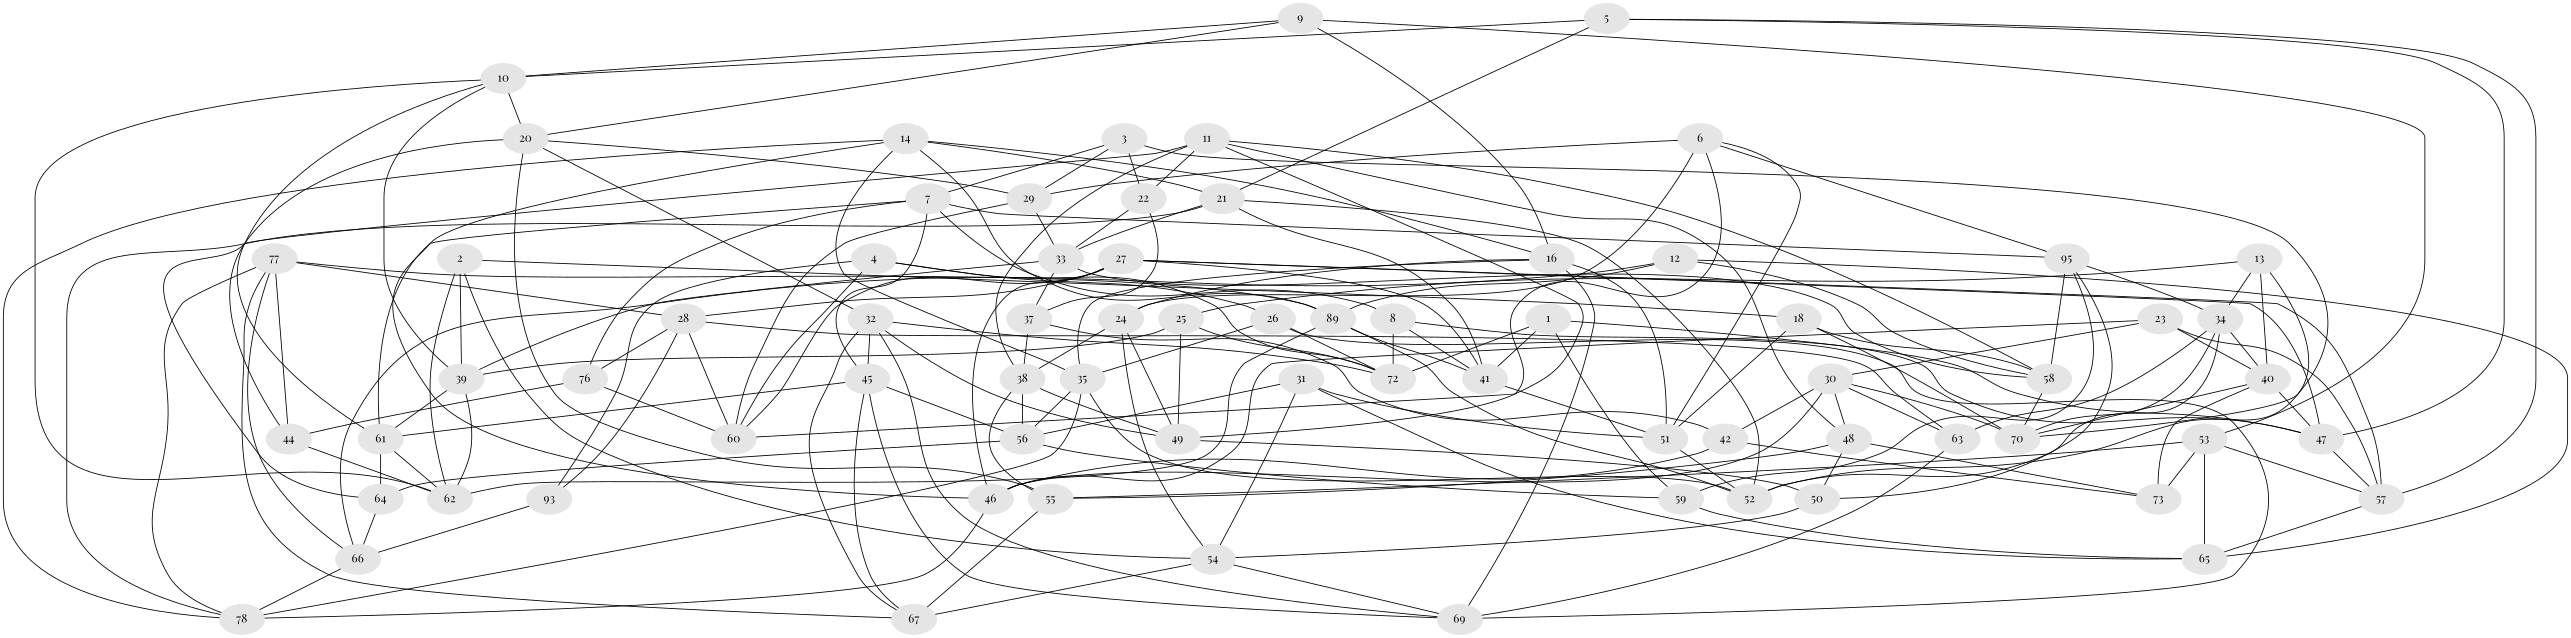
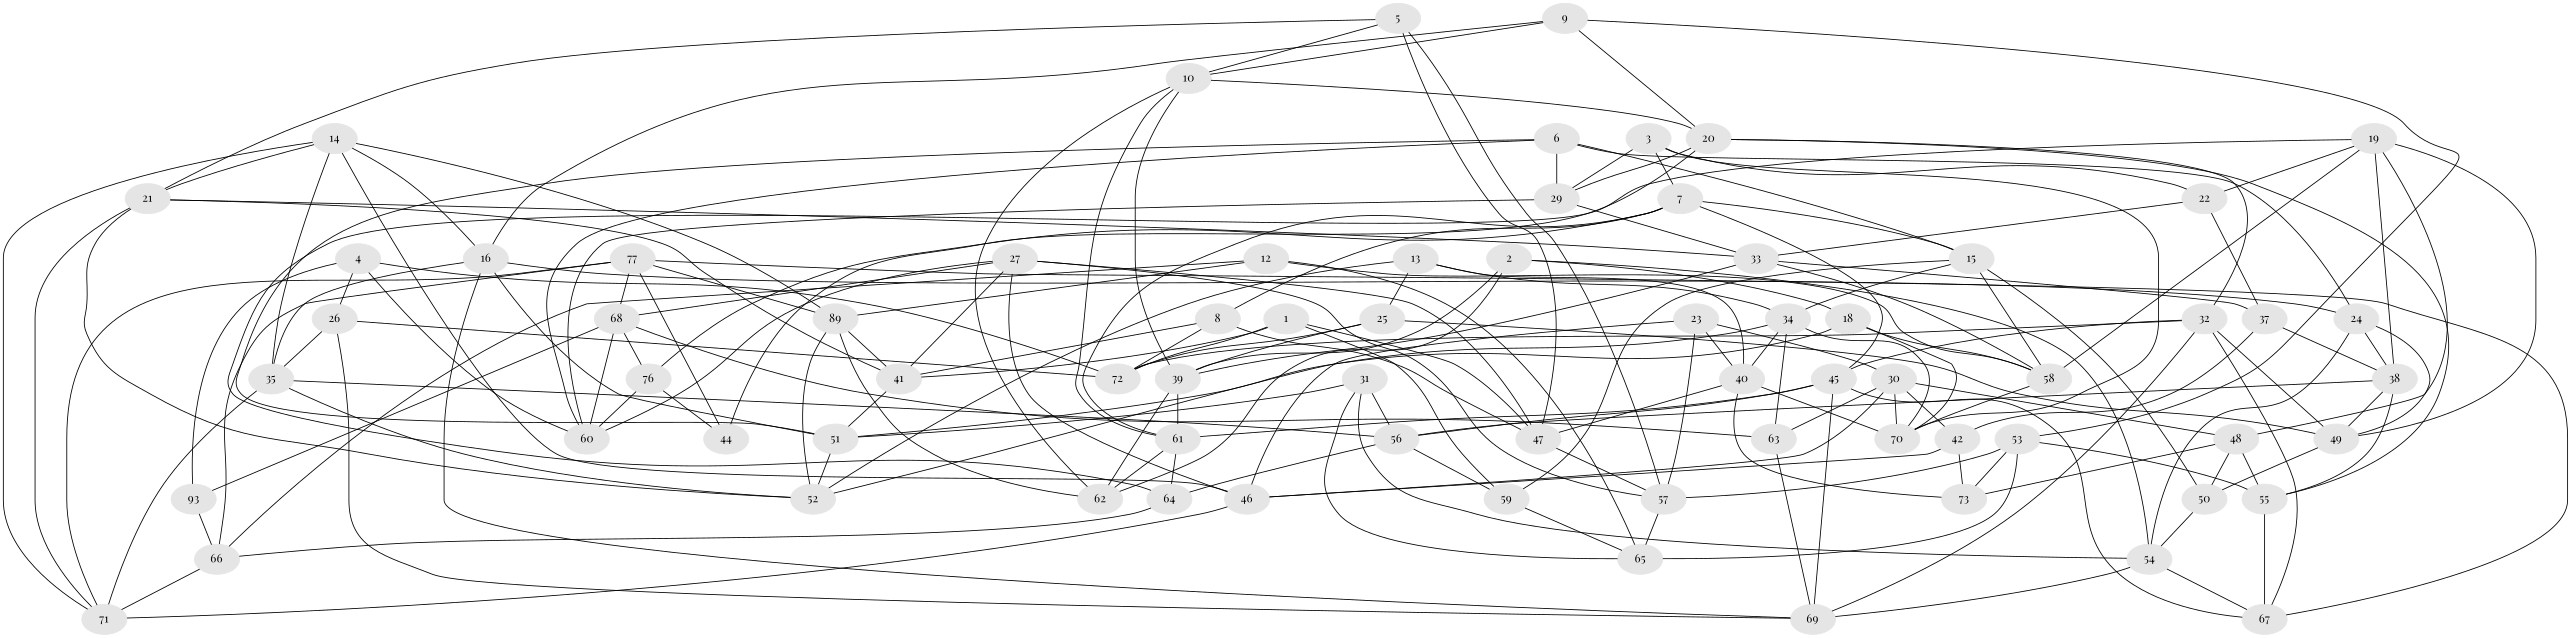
node "11": label "11" -> "19"
node "95": label "95" -> "15"
node "28": label "28" -> "68"
edge "44" -- "62": removed
node "78": label "78" -> "71"
